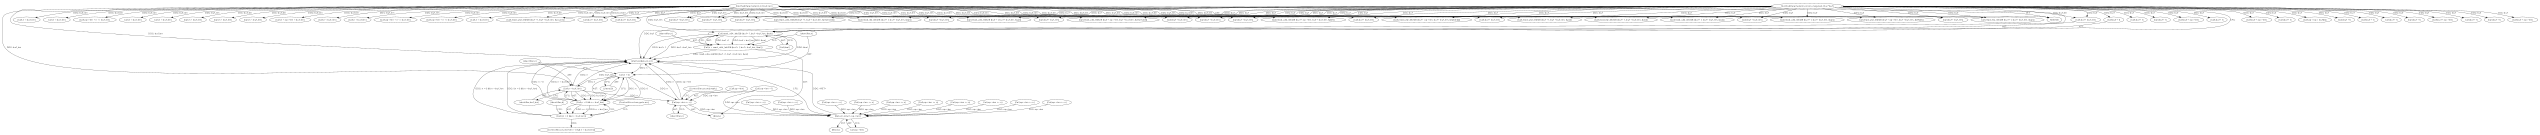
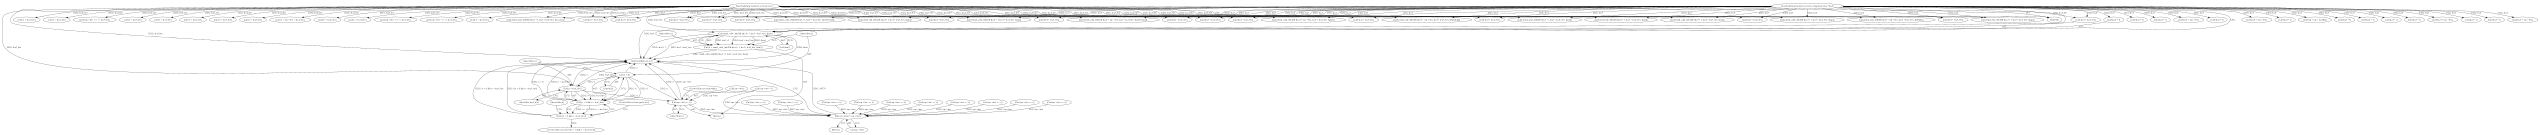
edge "(MethodReturn,int)" -> "(Call,n > 0)": reversed
